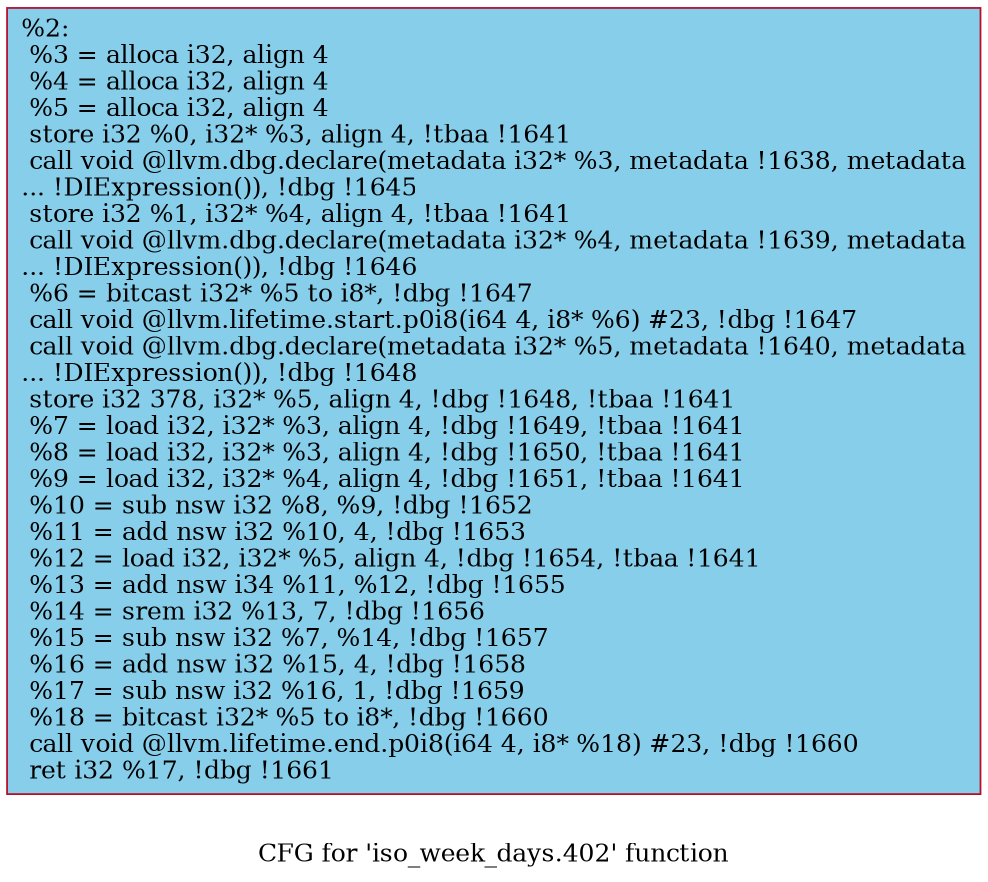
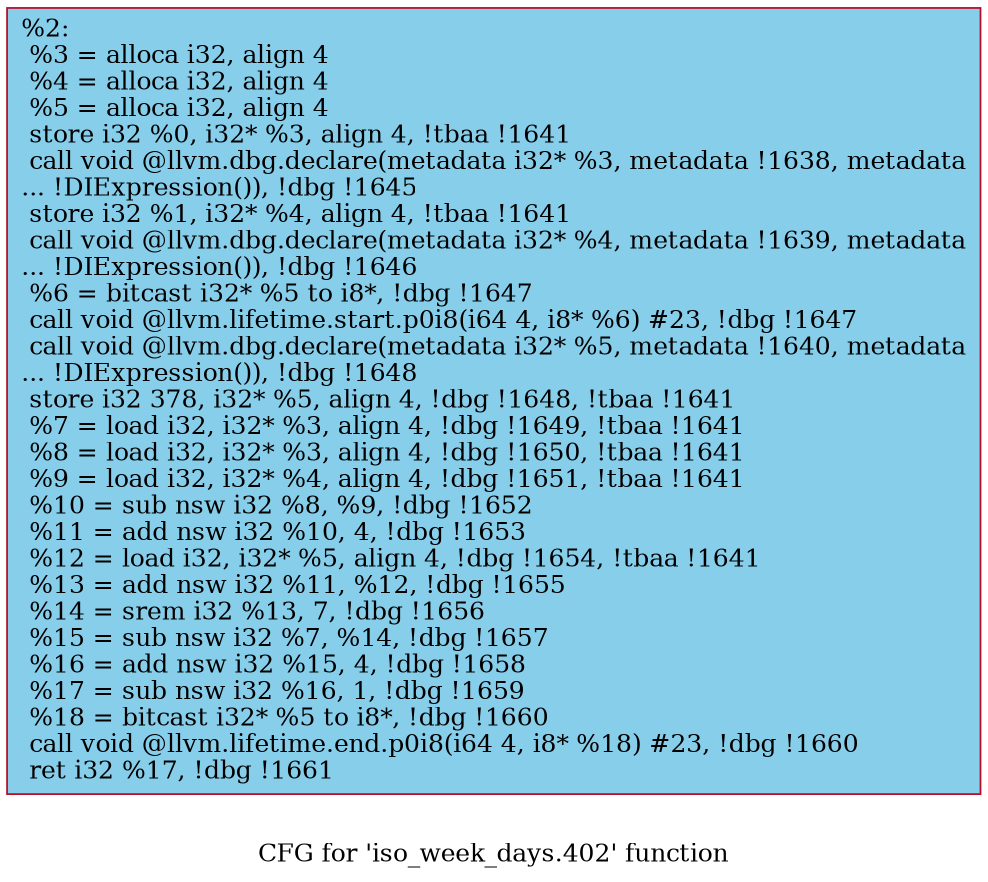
node "%2:": text "%13 = add nsw i34 %11, %12, !dbg !1655" -> "%13 = add nsw i32 %11, %12, !dbg !1655"
